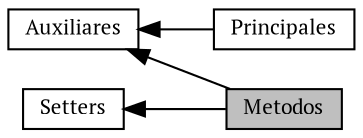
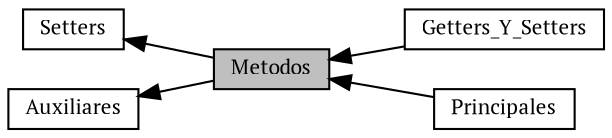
edge "Principales" -> "Auxiliares": now "Principales" -> "Metodos"
node "Getters_Y_Setters": added
